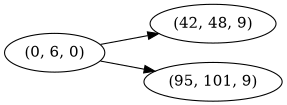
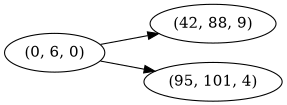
node "(42, 48, 9)": label "(42, 48, 9)" -> "(42, 88, 9)"
node "(95, 101, 9)": label "(95, 101, 9)" -> "(95, 101, 4)"
